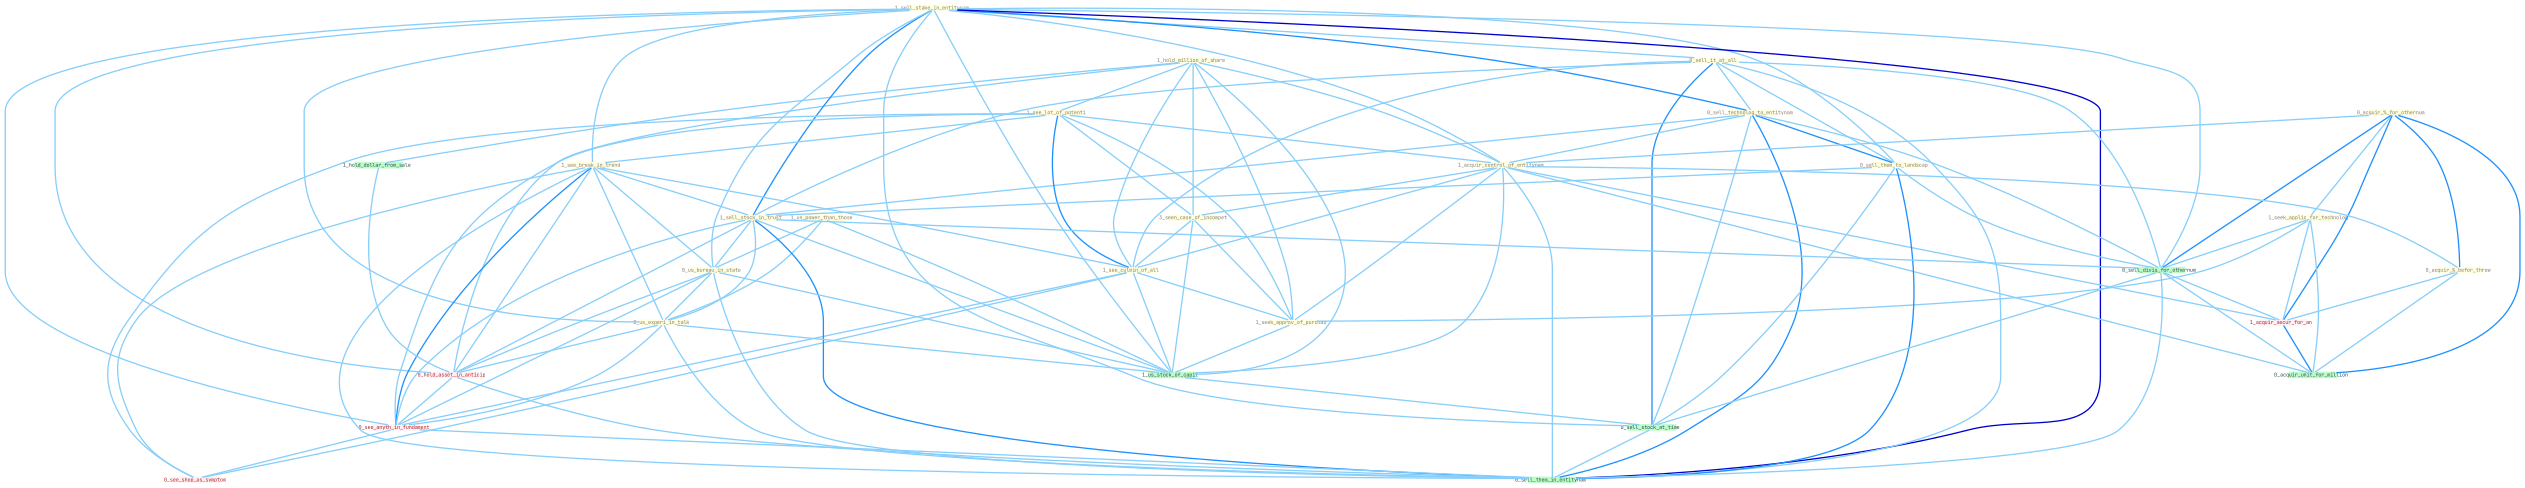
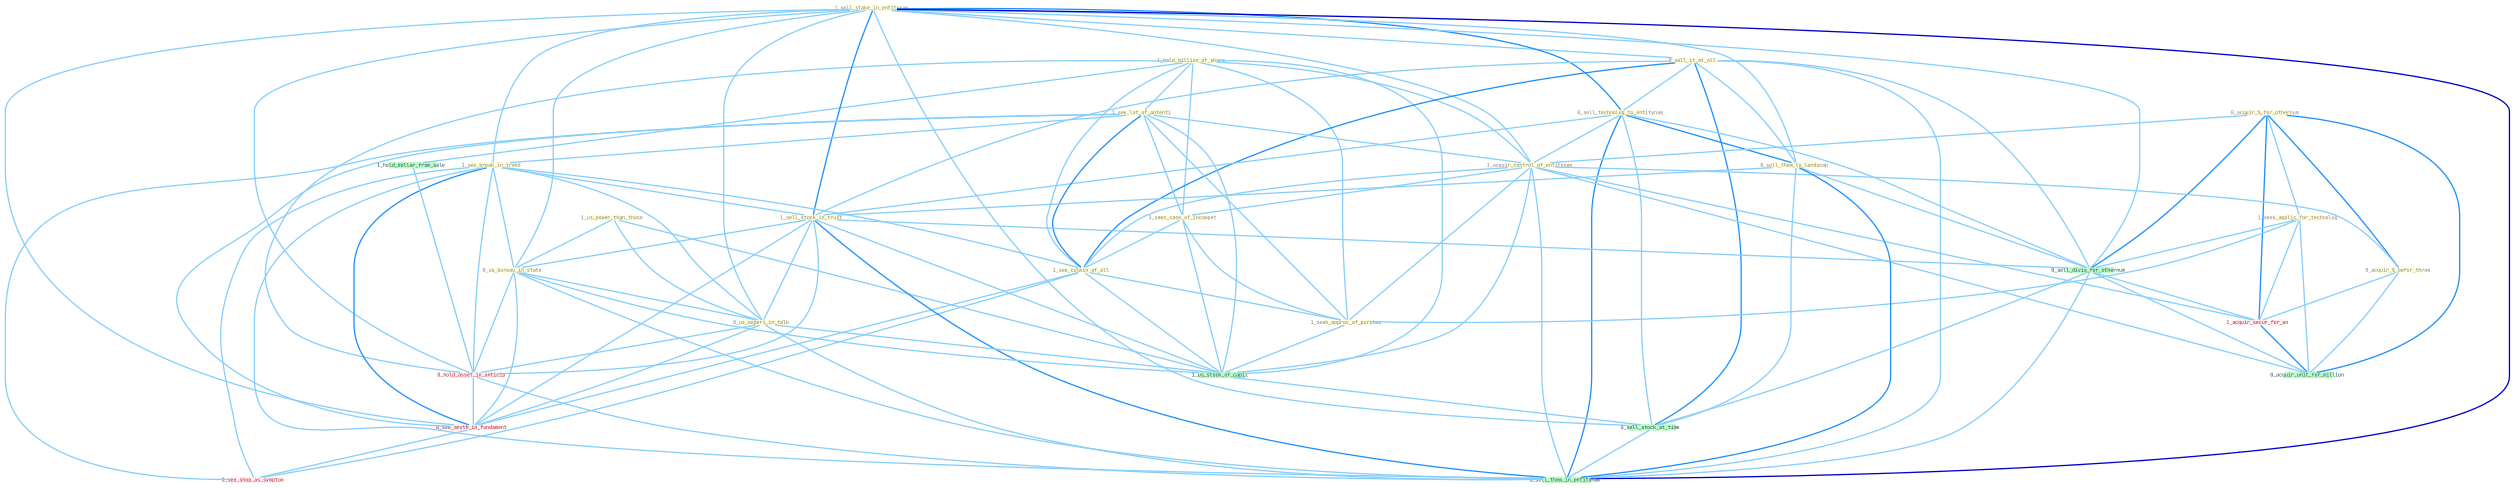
edge "0_sell_it_at_all" -- "1_see_culmin_of_all": color #87cefa -> #1e90ff
edge "1_sell_stake_in_entitynam" -- "1_us_stock_of_capit": now "1_see_lot_of_potenti" -- "1_us_stock_of_capit"
edge "0_see_anyth_in_fundament" -- "0_sell_them_in_entitynam": removed
